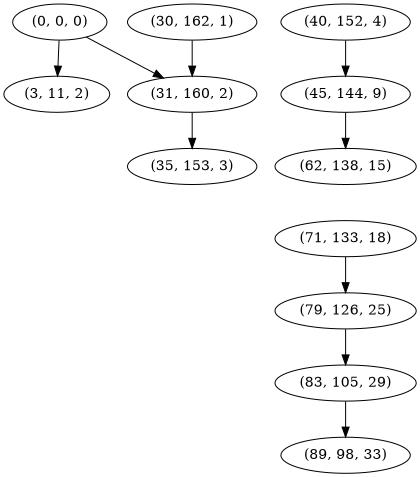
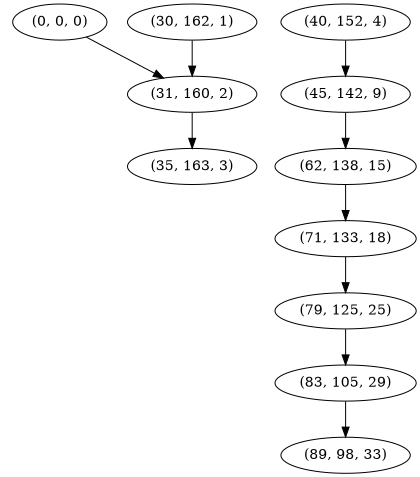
node "(3, 11, 2)": removed
node "(45, 144, 9)": label "(45, 144, 9)" -> "(45, 142, 9)"
node "(35, 153, 3)": label "(35, 153, 3)" -> "(35, 163, 3)"
edge "(62, 138, 15)" -> "(71, 133, 18)": added
node "(79, 126, 25)": label "(79, 126, 25)" -> "(79, 125, 25)"
